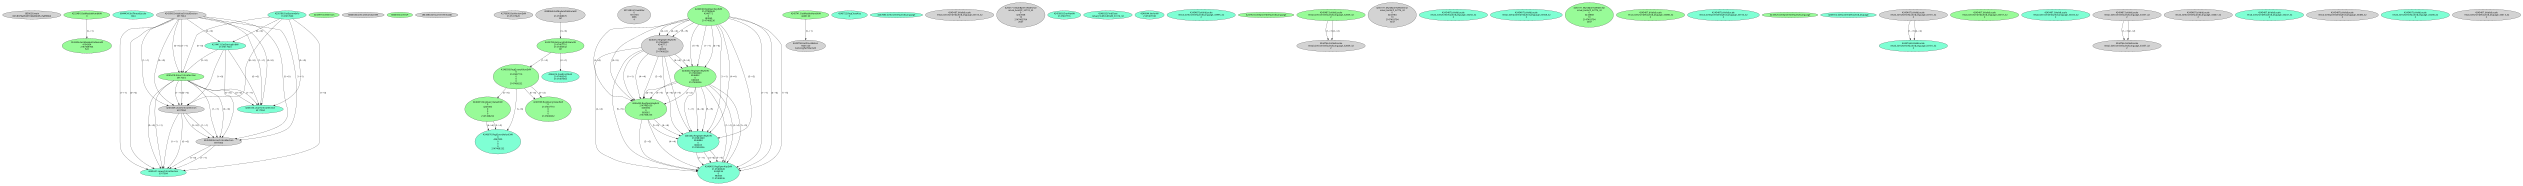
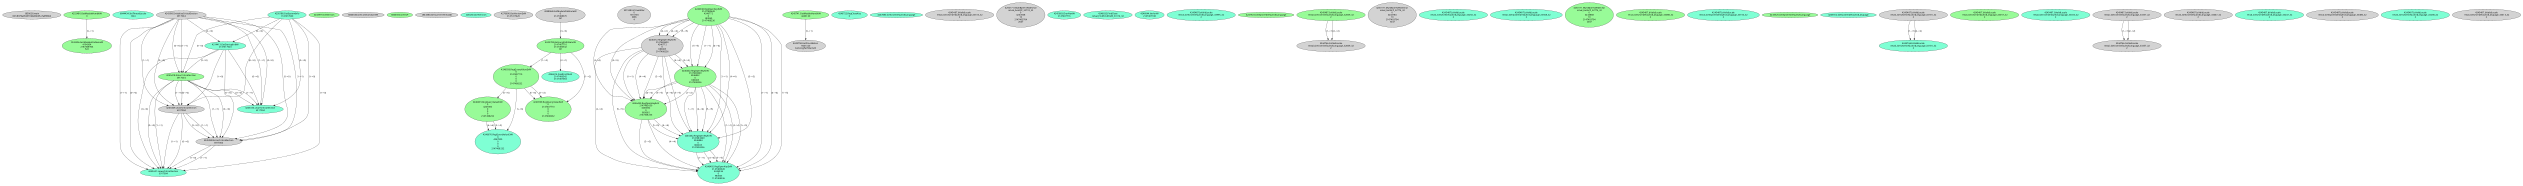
node "4250204.GetVersion": added
edge "4245785.GetLongPathNameW 2147407710 2147406542 261" -> "4246599.RegQueryValueExW 0 2147407710 0 0 0 2147408232": added, label "(1-->2)"
edge "4214413.GetStartupInfoW 2147417624" -> "4245621.LeaveCriticalSection 6917004": added, label "(0-->0)"
edge "4250188.GetSystemInfo 2147417660" -> "4245580.EnterCriticalSection 6917004": added, label "(0-->0)"
